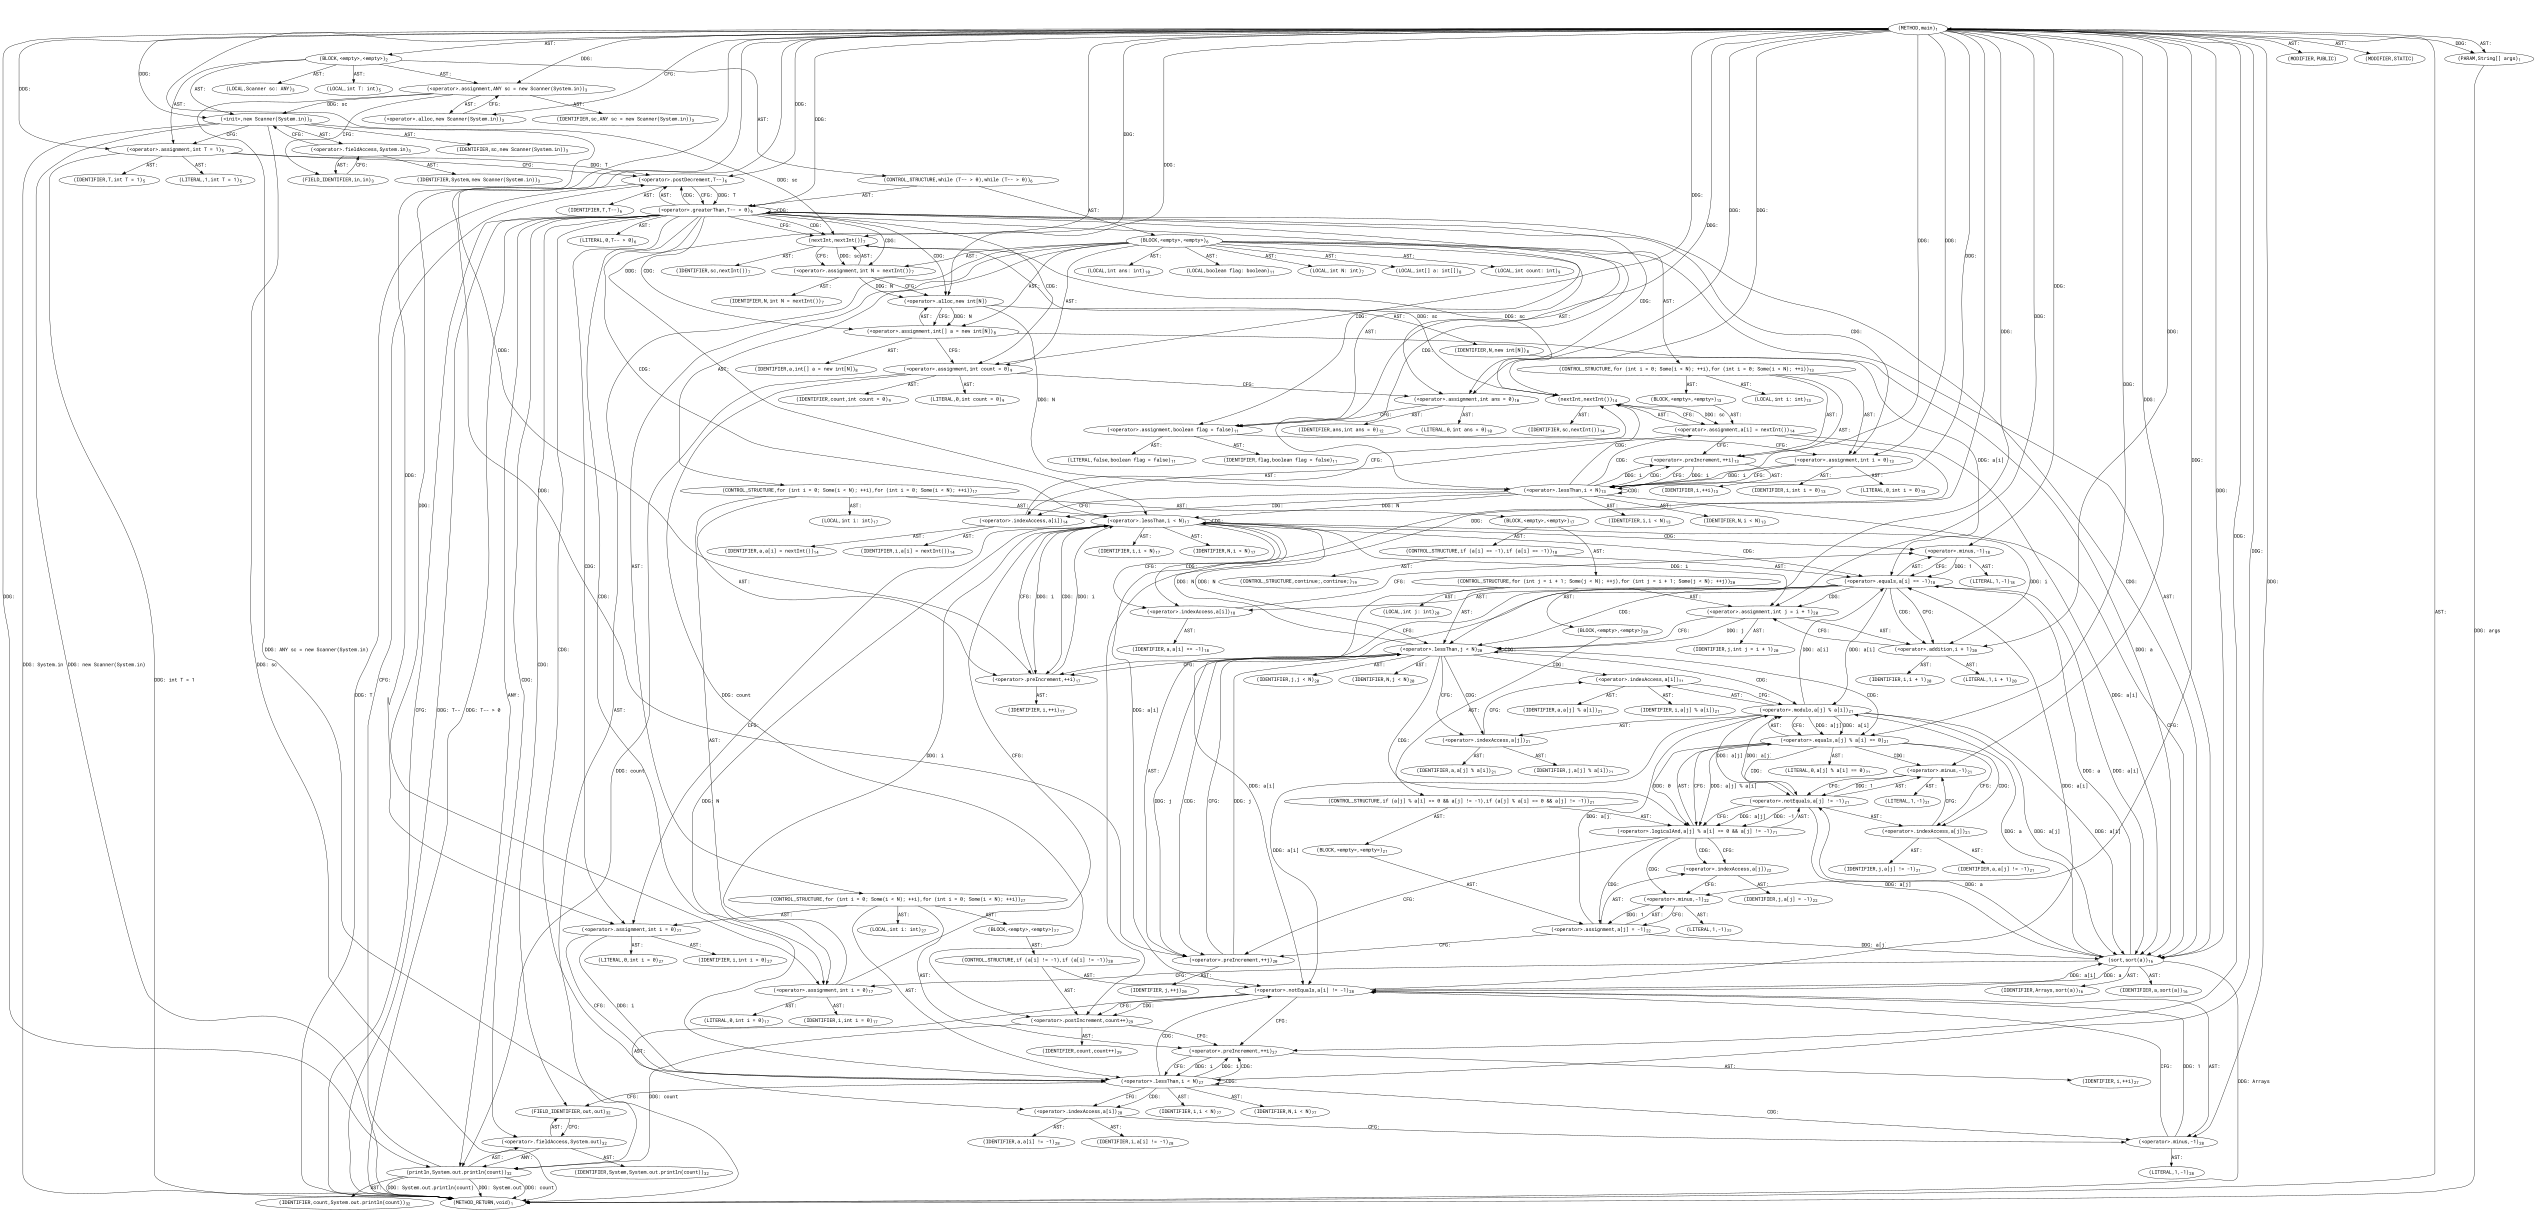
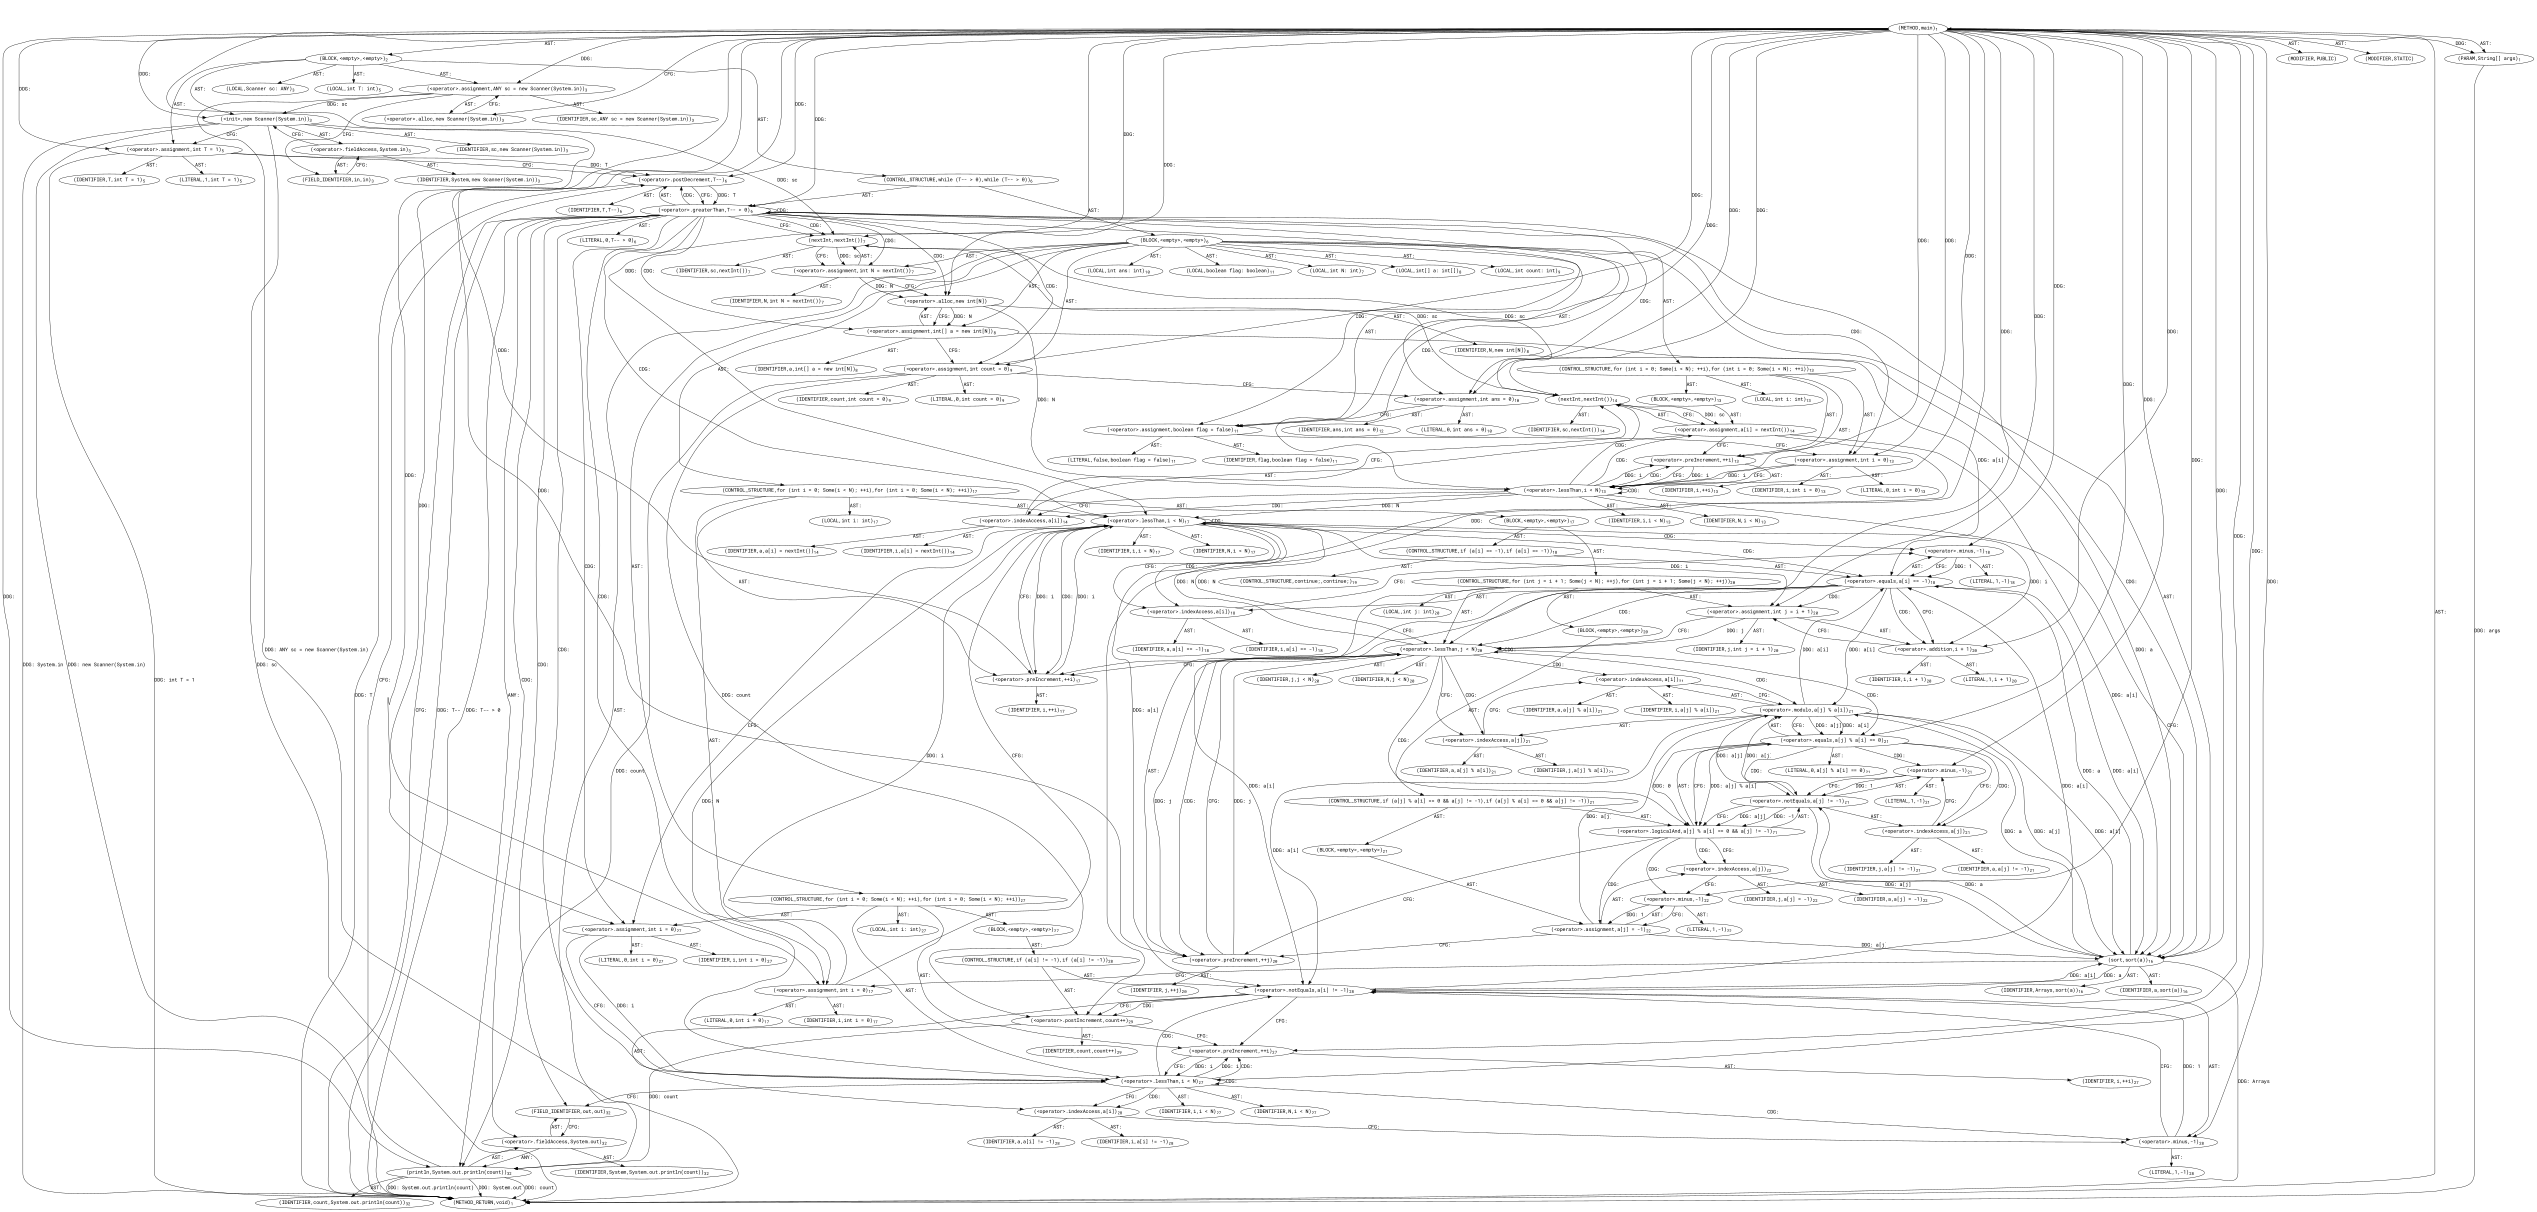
node "(IDENTIFIER,i,a[i] == -1)": added
node "(IDENTIFIER,a,a[j] = -1)": added
